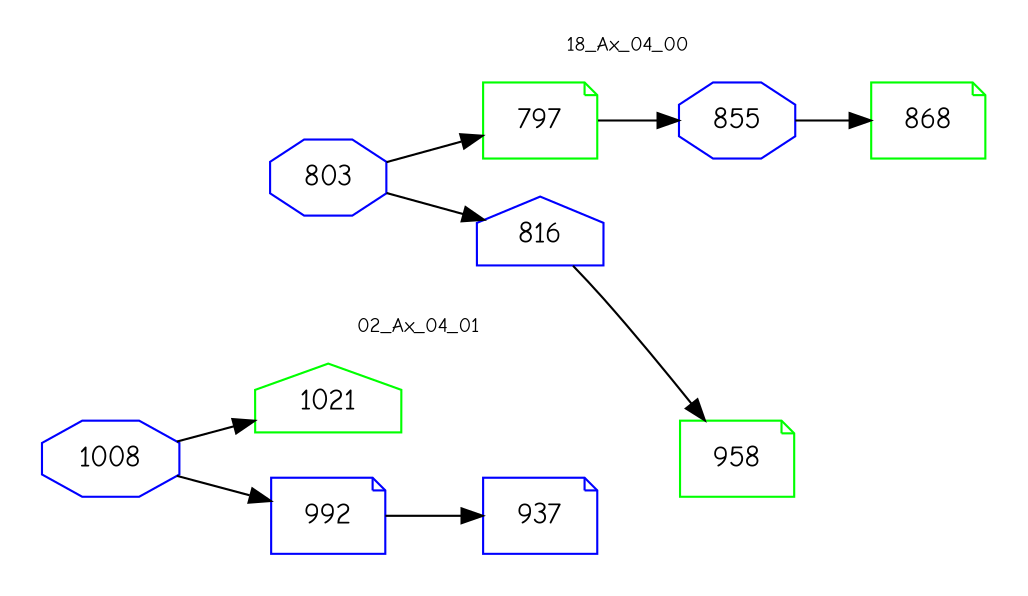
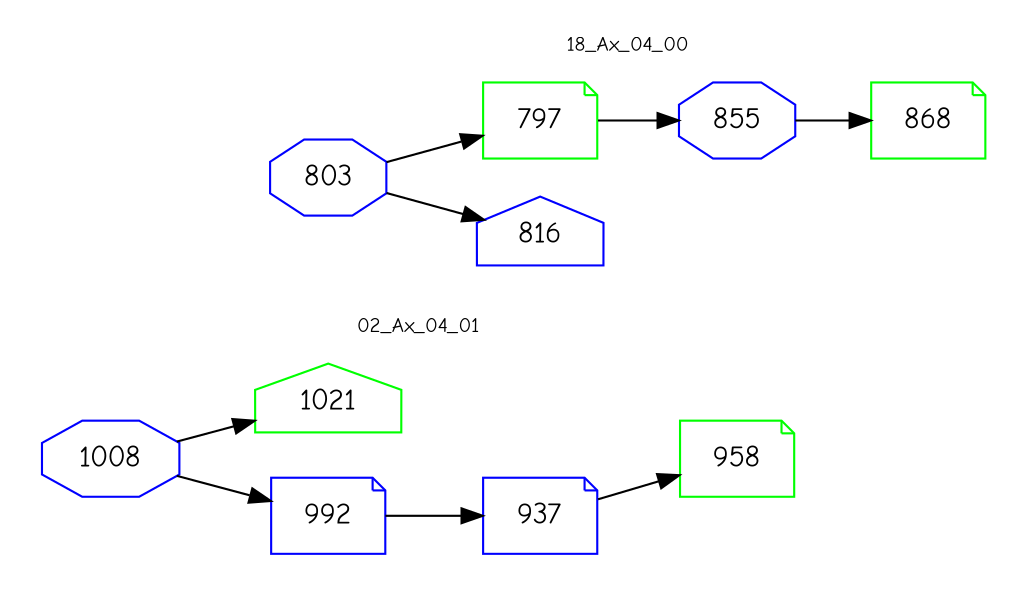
edge "816" -> "958": now "937" -> "958"
